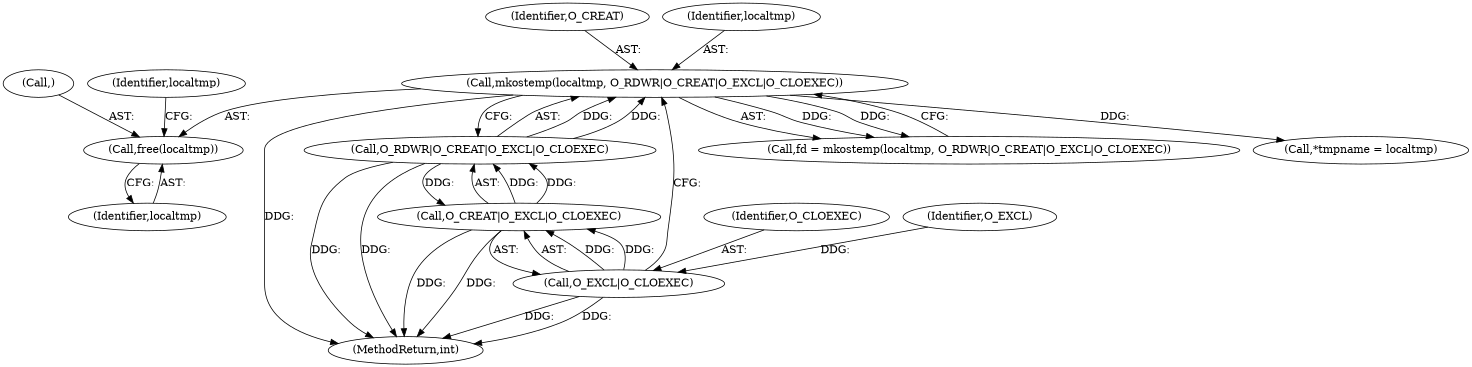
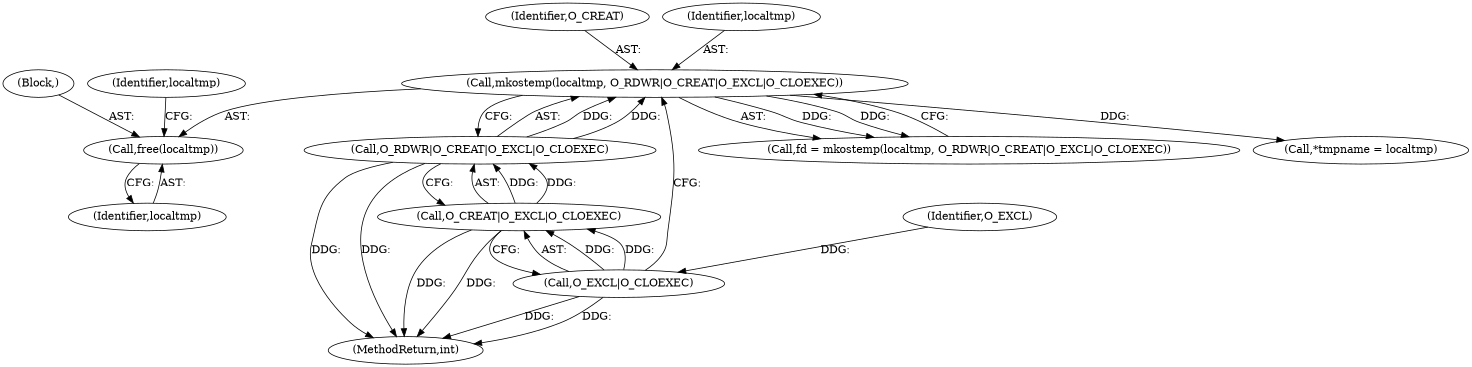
node "(Call,)": label "(Call,)" -> "(Block,)"
edge "(Call,mkostemp(localtmp, O_RDWR|O_CREAT|O_EXCL|O_CLOEXEC))" -> "(MethodReturn,int)": removed, label "DDG:"
edge "(Call,O_RDWR|O_CREAT|O_EXCL|O_CLOEXEC)" -> "(Call,O_CREAT|O_EXCL|O_CLOEXEC)": label "DDG: " -> "CFG: "
node "(Identifier,O_CLOEXEC)": removed
edge "(Call,O_CREAT|O_EXCL|O_CLOEXEC)" -> "(Call,O_EXCL|O_CLOEXEC)": label "AST: " -> "CFG: "
